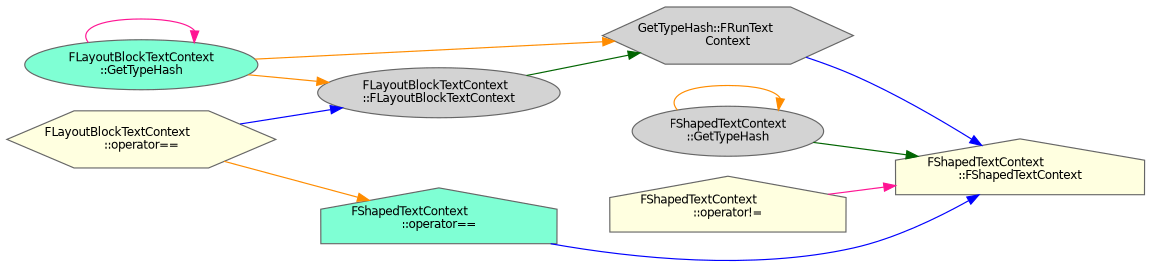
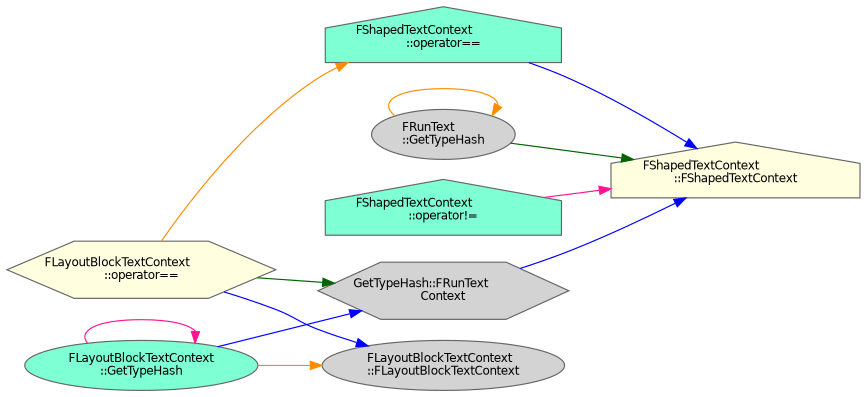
edge "FLayoutBlockTextContext ::GetTypeHash" -> "GetTypeHash::FRunText Context": color darkorange -> blue
edge "FLayoutBlockTextContext ::FLayoutBlockTextContext" -> "GetTypeHash::FRunText Context": now "FLayoutBlockTextContext ::operator==" -> "GetTypeHash::FRunText Context"
node "FShapedTextContext ::GetTypeHash": label "FShapedTextContext ::GetTypeHash" -> "FRunText ::GetTypeHash"
node "FShapedTextContext ::operator!=": fillcolor lightyellow -> aquamarine
